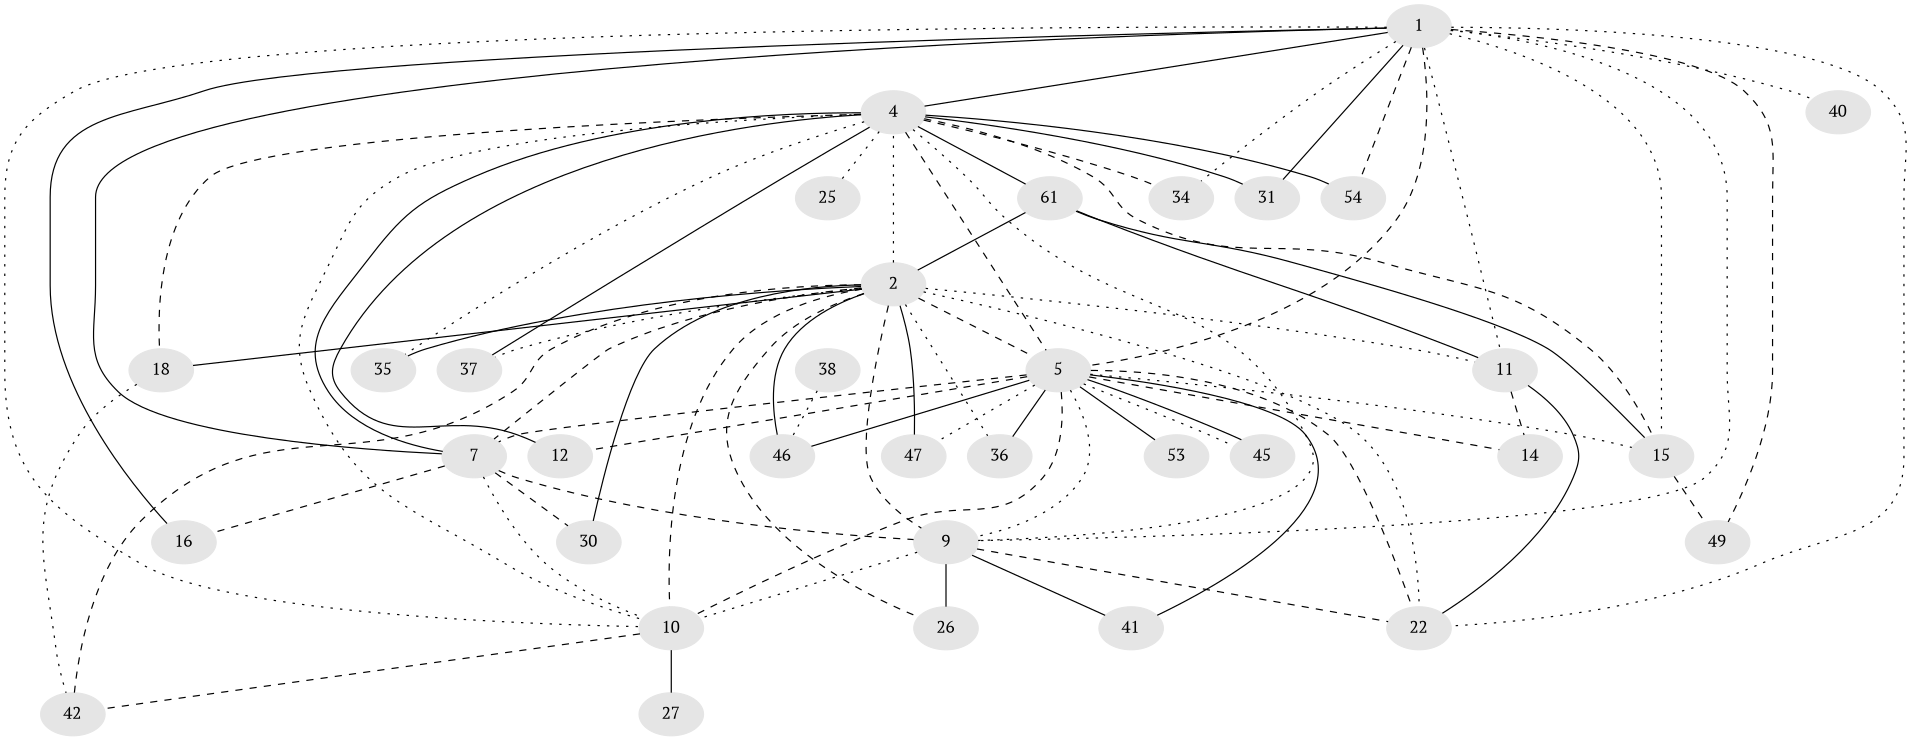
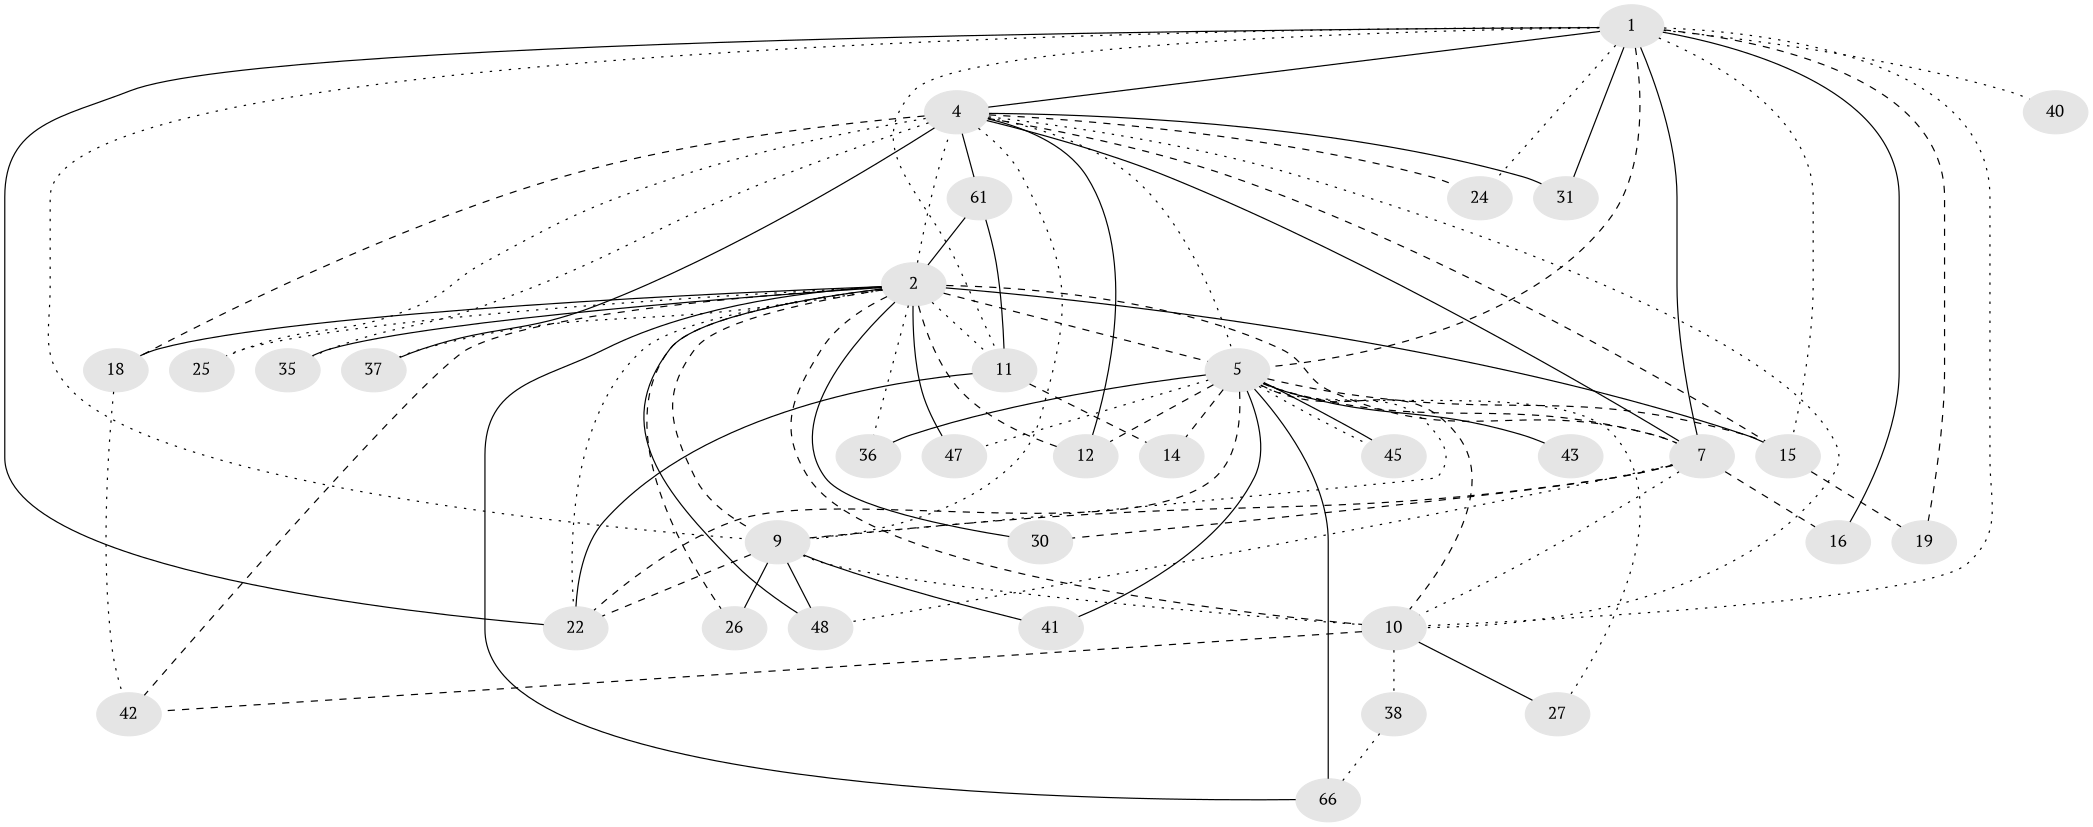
node "34": label "34" -> "24"
node "54": removed
edge "4" -- "5": style dashed -> dotted
edge "61" -- "15": now "2" -- "15"
edge "1" -- "22": style dotted -> solid
edge "2" -- "25": added
edge "2" -- "12": added
edge "5" -- "15": style dotted -> dashed
edge "5" -- "27": added
node "46": label "46" -> "66"
node "53": label "53" -> "43"
node "49": label "49" -> "19"
node "48": added
edge "10" -- "38": added
